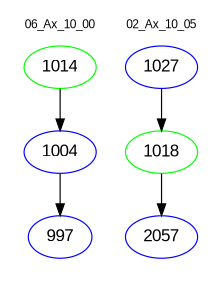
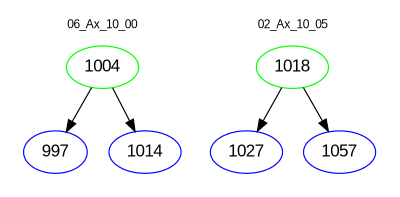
node "1014": color green -> blue
edge "1014" -> "1004": reversed
edge "1027" -> "1018": reversed
node "1004": color blue -> green
node "2057": label "2057" -> "1057"
